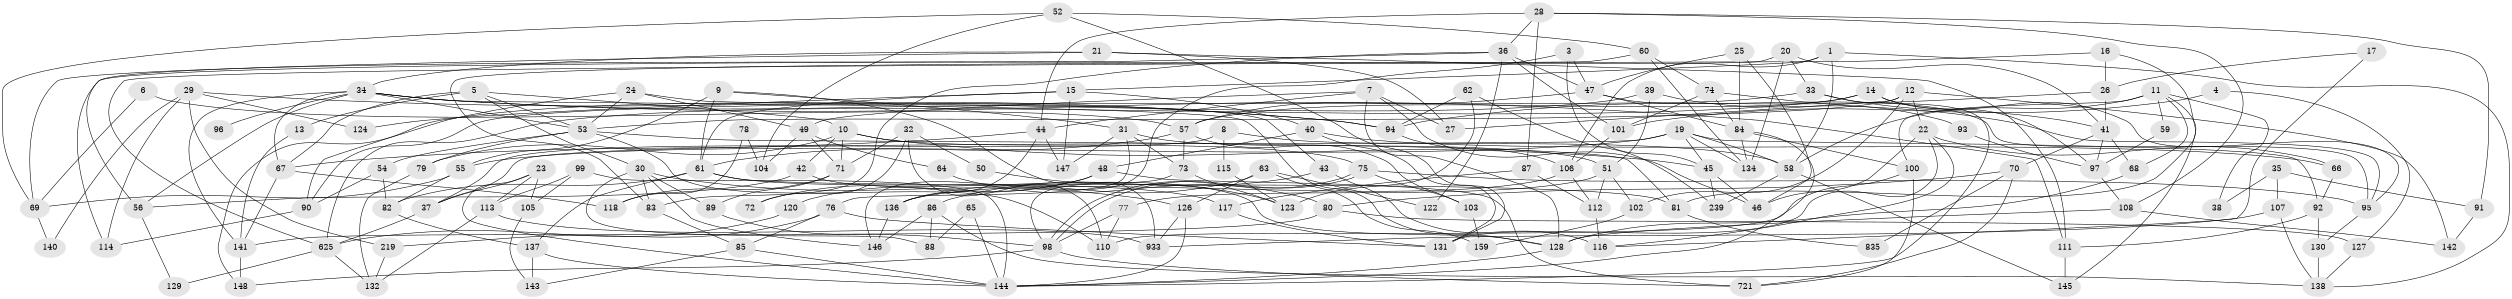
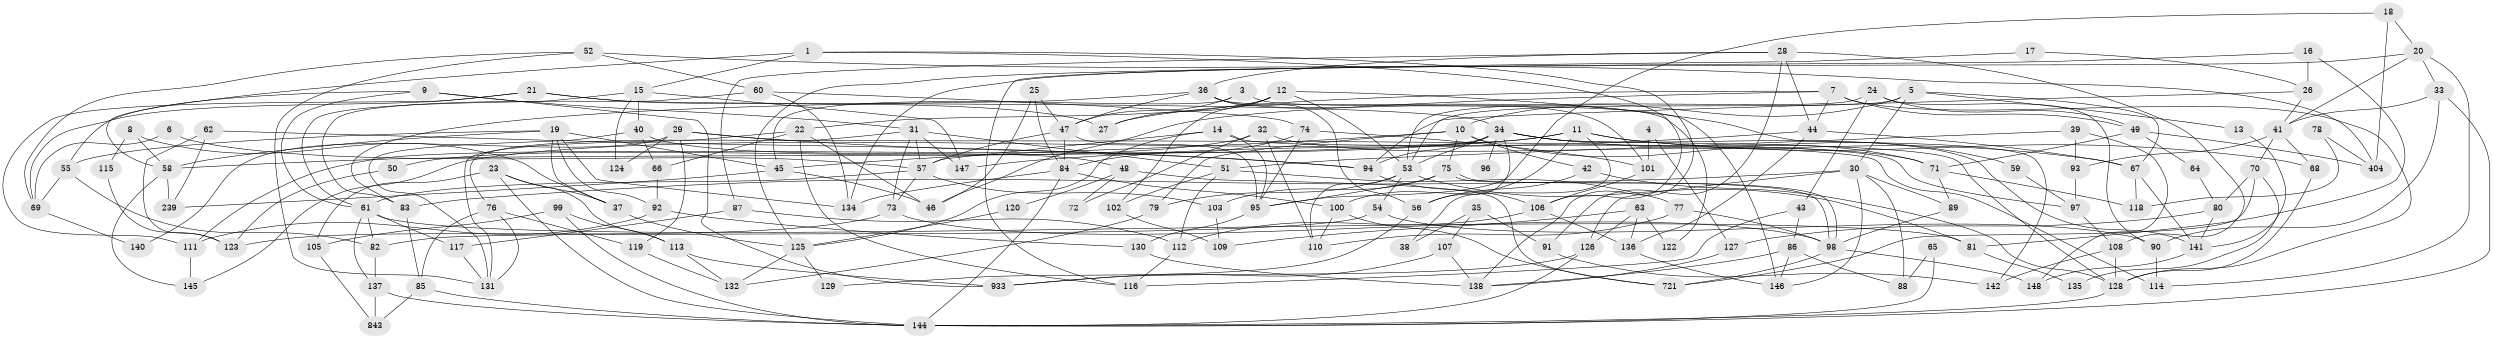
node "18": added
edge "31" -- "57": added
edge "41" -- "97": now "41" -- "93"
node "104": label "104" -> "404"
node "625": label "625" -> "125"
node "219": label "219" -> "119"
node "159": label "159" -> "109"
node "835": label "835" -> "135"
node "143": label "143" -> "843"
